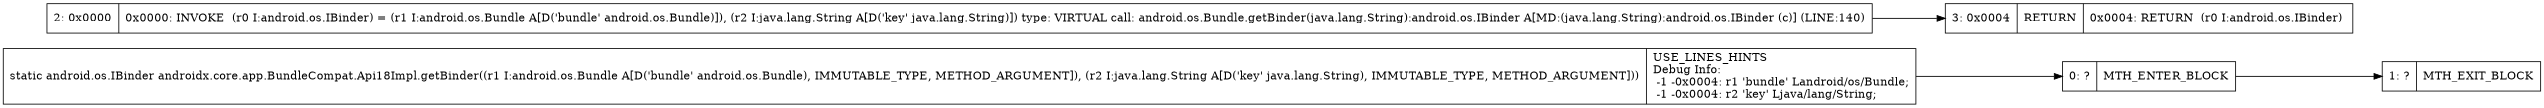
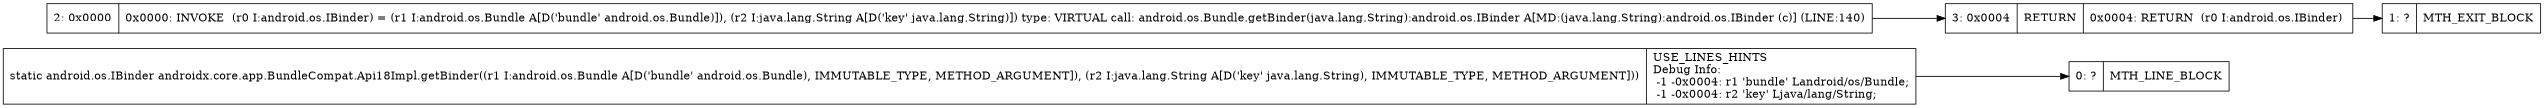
node "0: ?": text "MTH_ENTER_BLOCK" -> "MTH_LINE_BLOCK"
edge "0: ?" -> "1: ?": now "3: 0x0004" -> "1: ?"
